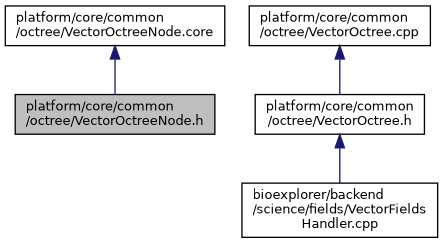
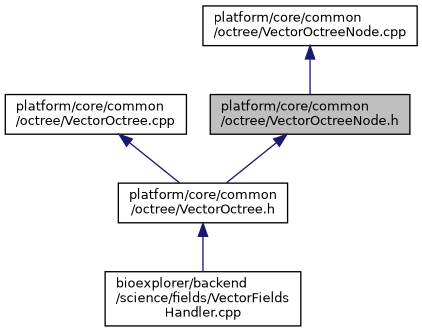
node "platform/core/common /octree/VectorOctreeNode.core": label "platform/core/common /octree/VectorOctreeNode.core" -> "platform/core/common /octree/VectorOctreeNode.cpp"
edge "platform/core/common /octree/VectorOctree.h" -> "platform/core/common /octree/VectorOctreeNode.h": added
